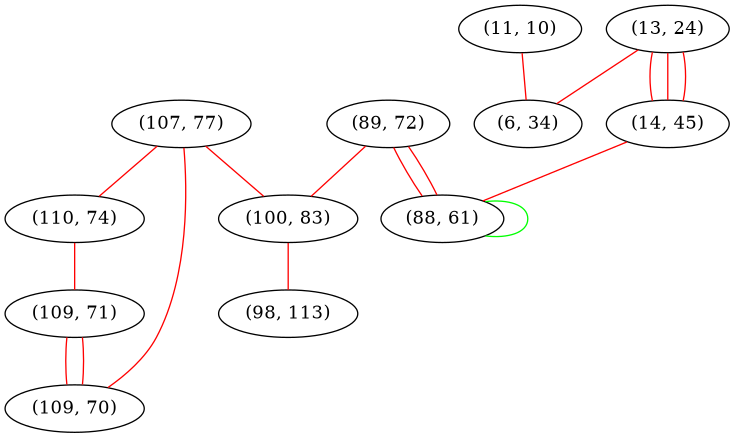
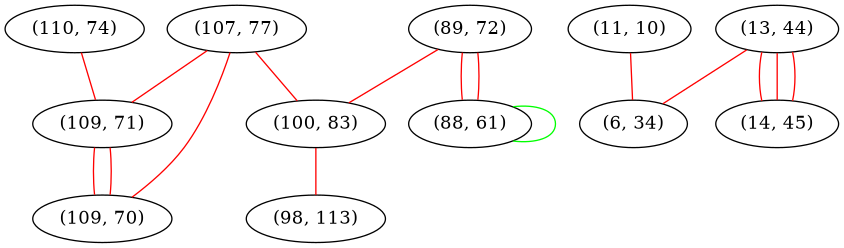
node "(13, 24)": label "(13, 24)" -> "(13, 44)"
edge "(107, 77)" -- "(110, 74)": now "(107, 77)" -- "(109, 71)"
edge "(14, 45)" -- "(88, 61)": removed
